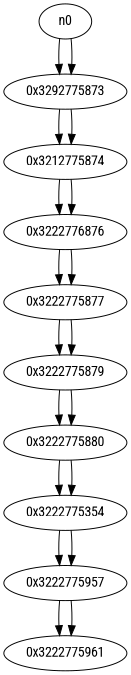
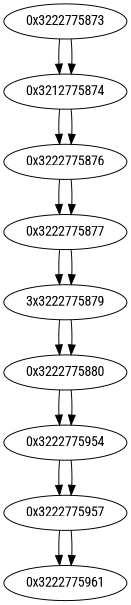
node "n0": removed
node "0x3292775873": label "0x3292775873" -> "0x3222775873"
node "0x3222776876": label "0x3222776876" -> "0x3222775876"
node "0x3222775879": label "0x3222775879" -> "3x3222775879"
node "0x3222775354": label "0x3222775354" -> "0x3222775954"
